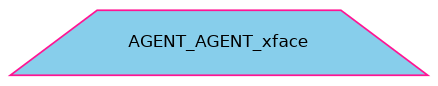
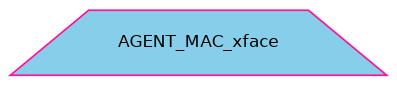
node "AGENT_AGENT_xface": label "AGENT_AGENT_xface" -> "AGENT_MAC_xface"
